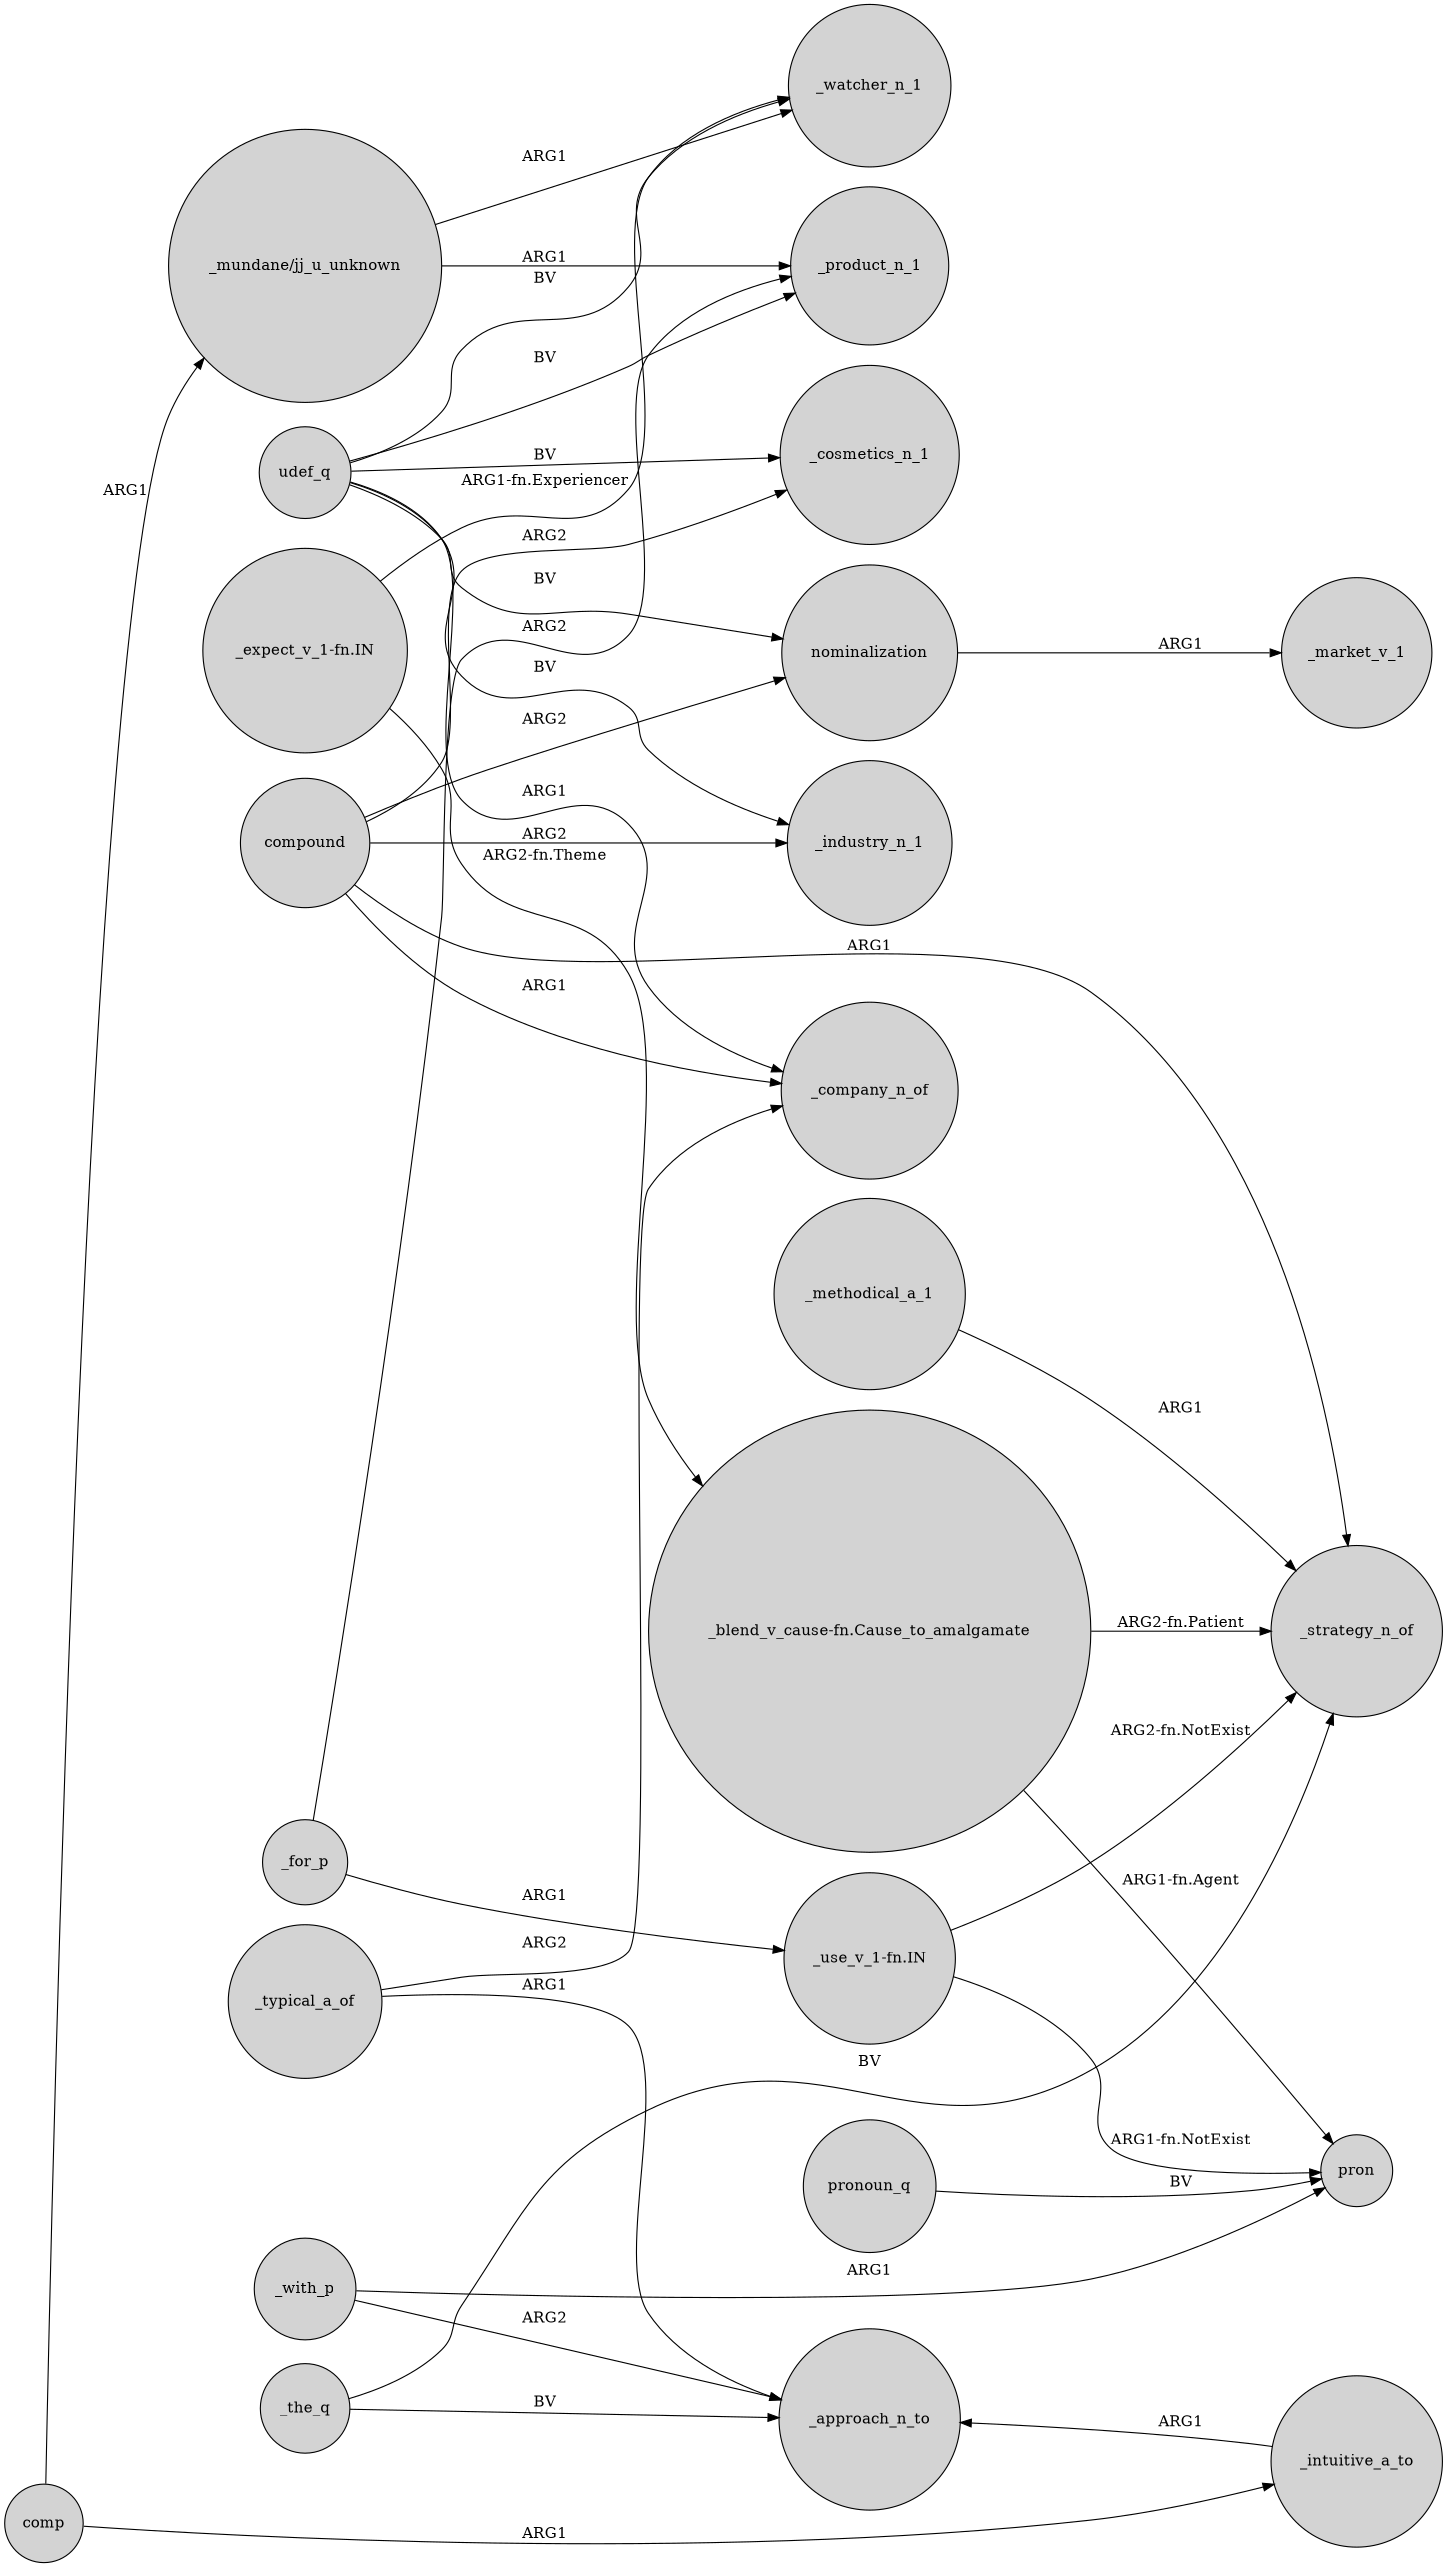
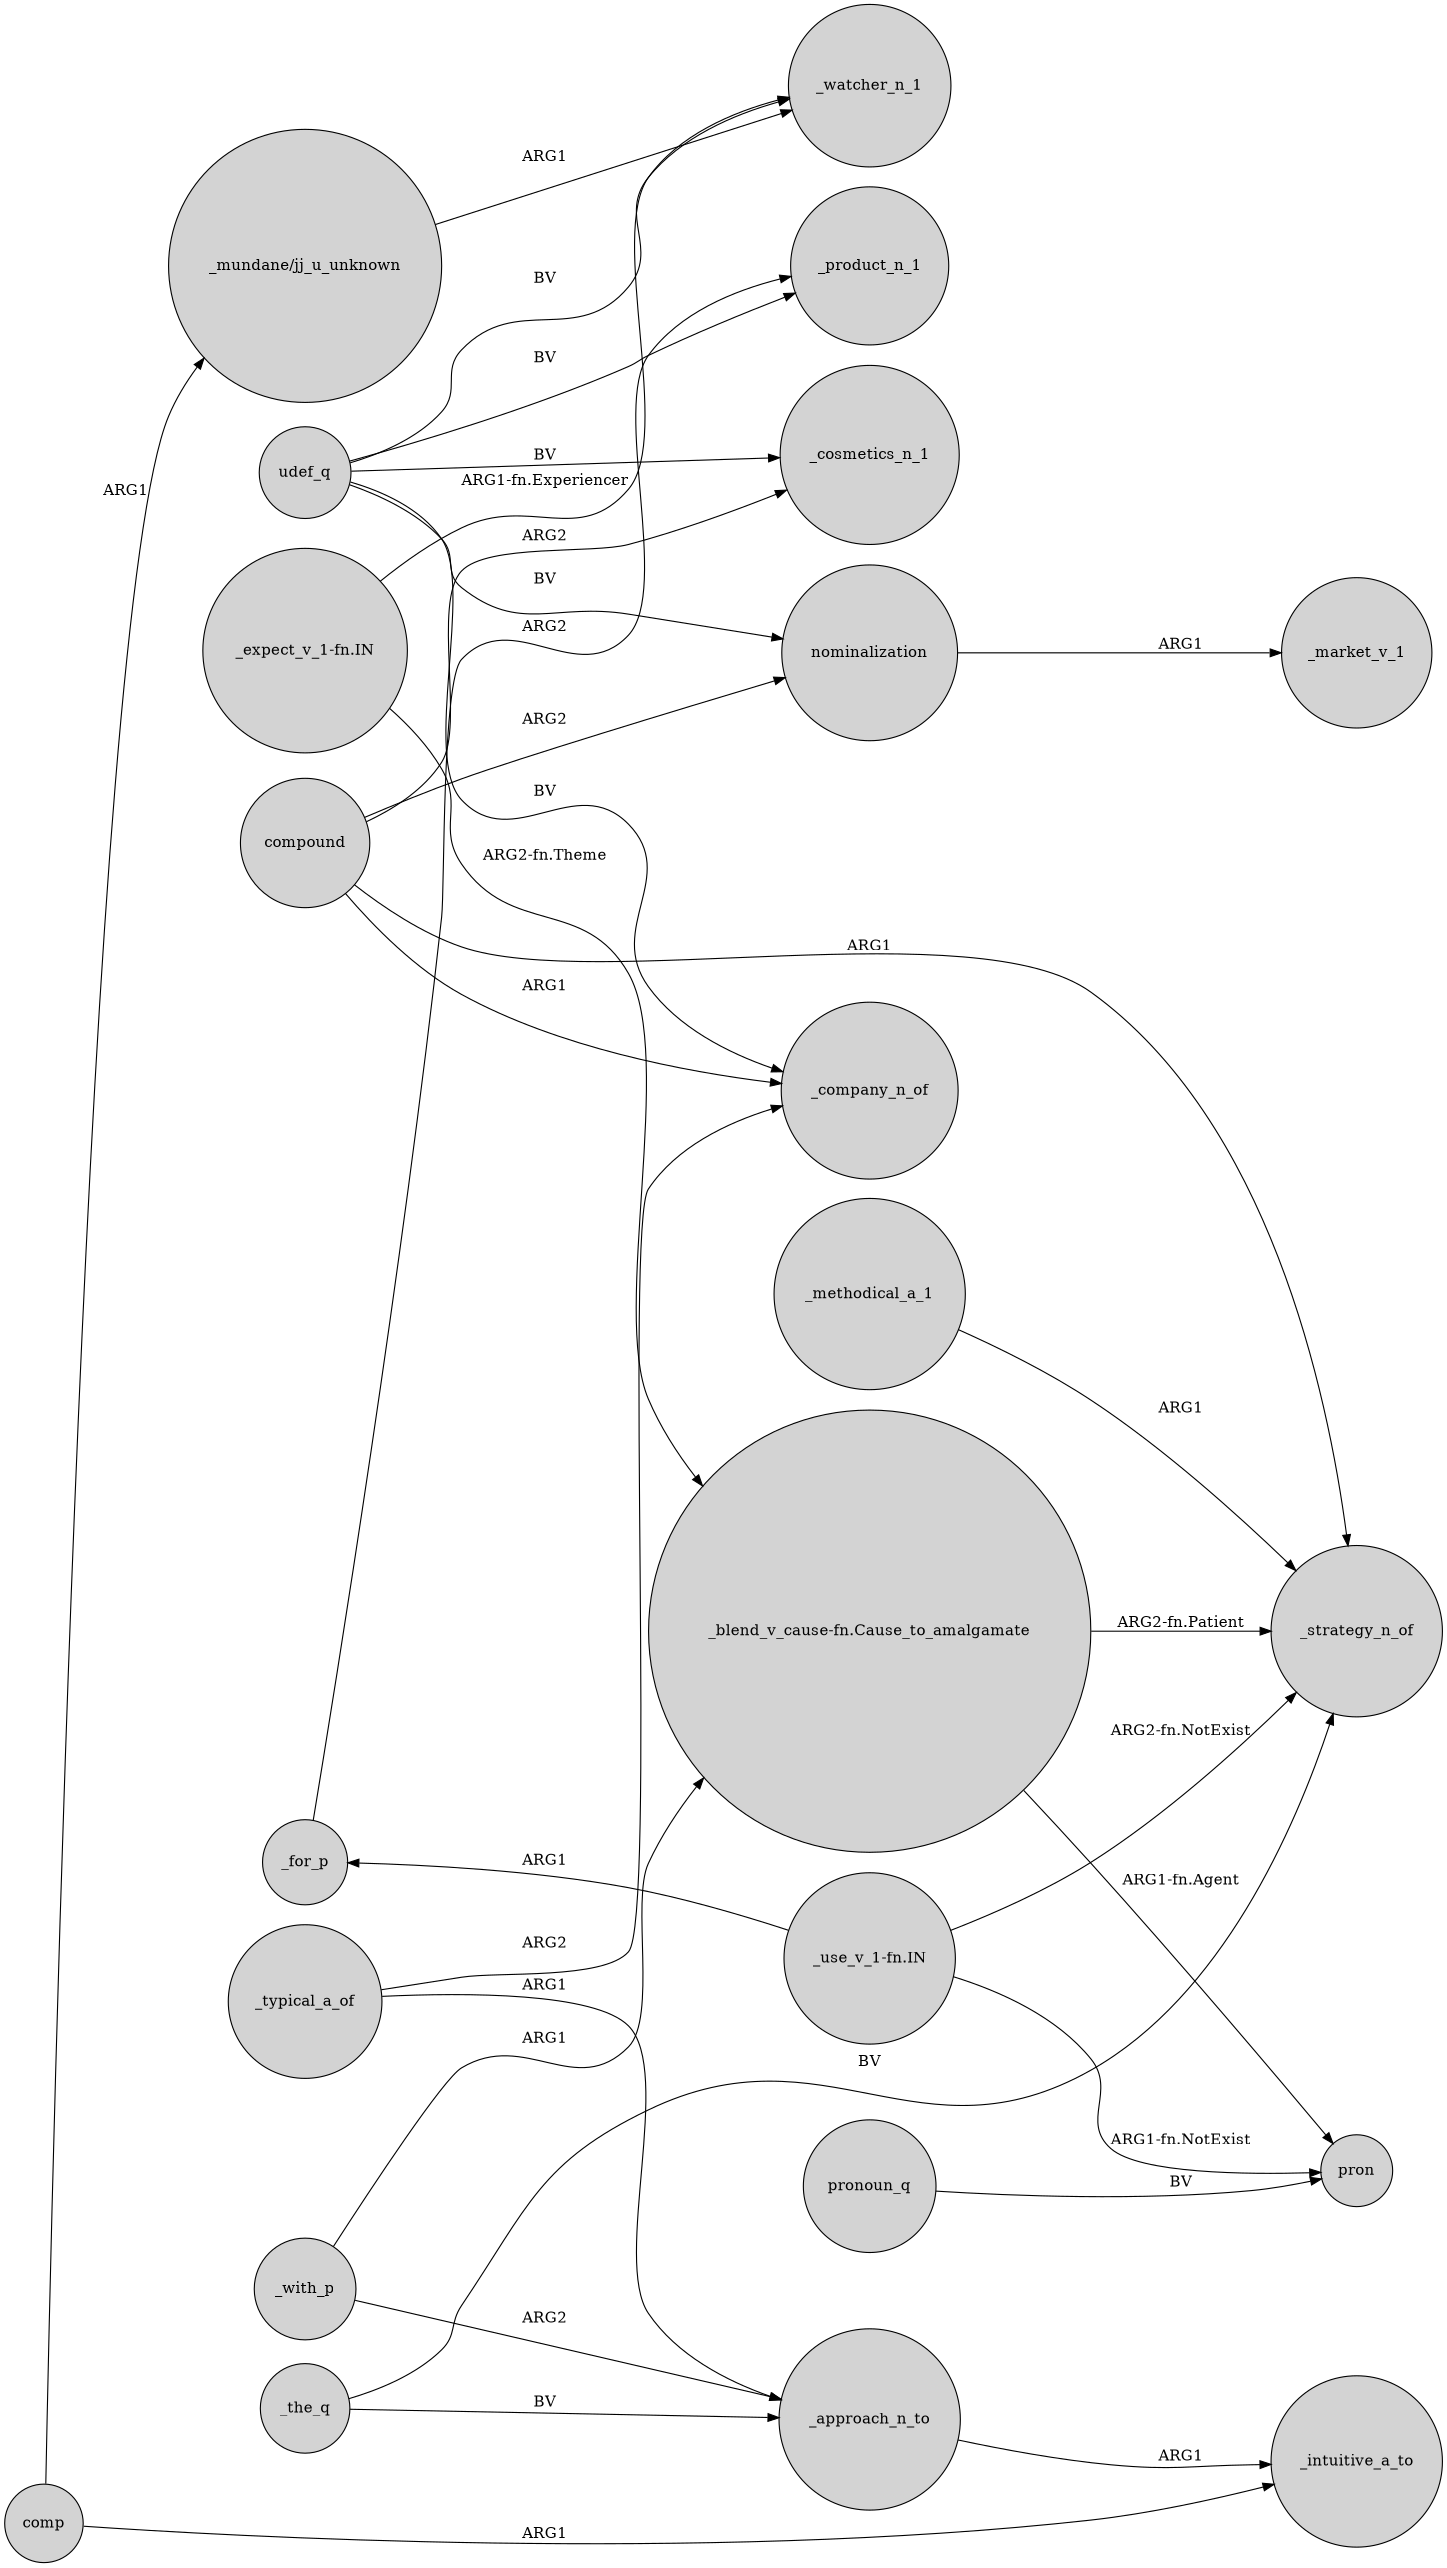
edge "_mundane/jj_u_unknown" -> "_product_n_1": removed, label "ARG1"
edge "udef_q" -> "_company_n_of": label "ARG1" -> "BV"
node "_industry_n_1": removed
edge "_for_p" -> "_use_v_1-fn.IN": reversed
edge "_with_p" -> "pron": now "_with_p" -> "_blend_v_cause-fn.Cause_to_amalgamate"
edge "_intuitive_a_to" -> "_approach_n_to": reversed
